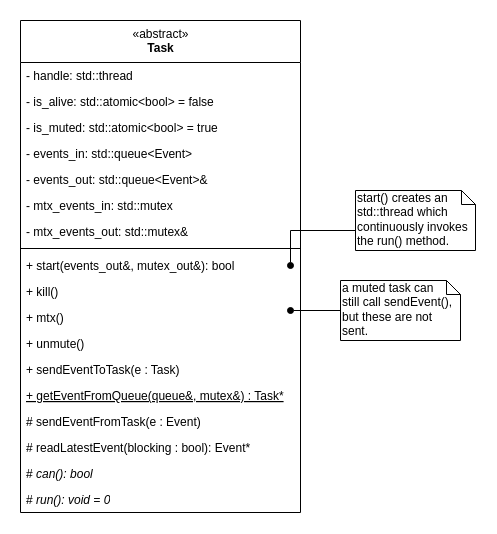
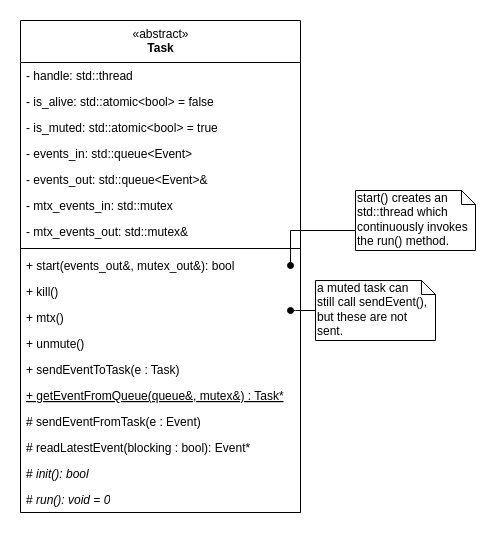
node "a muted task can still call sendEvent(), but these are not sent.": moved (401, 311) -> (376, 311)
node "# can(): bool": label "# can(): bool" -> "# init(): bool"
